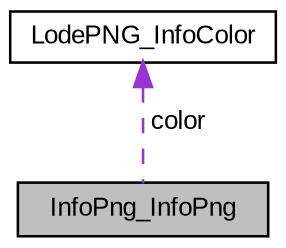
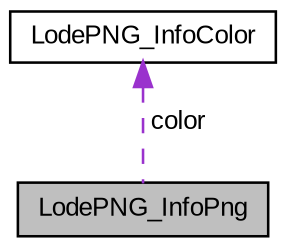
node "InfoPng_InfoPng": label "InfoPng_InfoPng" -> "LodePNG_InfoPng"
